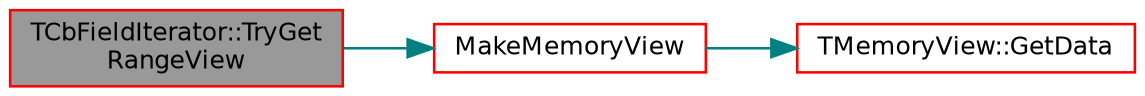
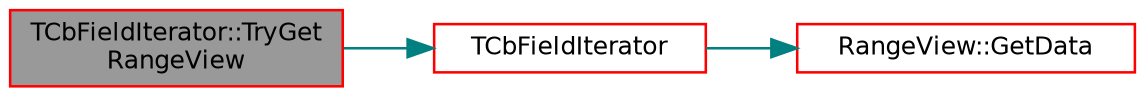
node "MakeMemoryView": label "MakeMemoryView" -> "TCbFieldIterator"
node "TMemoryView::GetData": label "TMemoryView::GetData" -> "RangeView::GetData"
